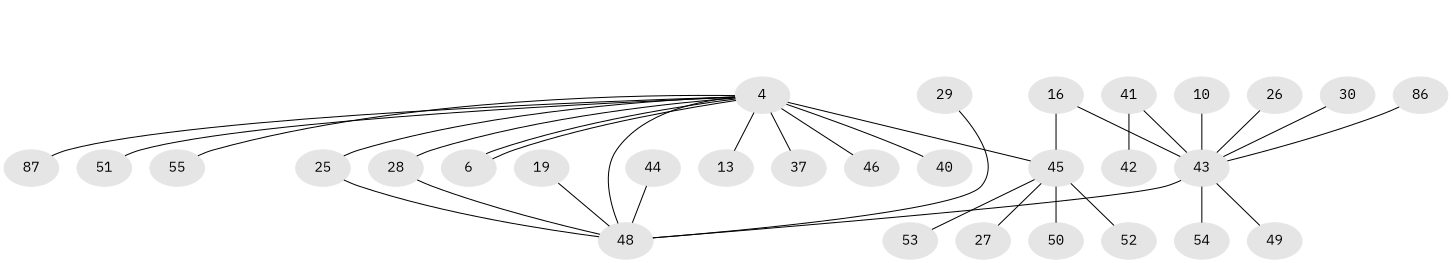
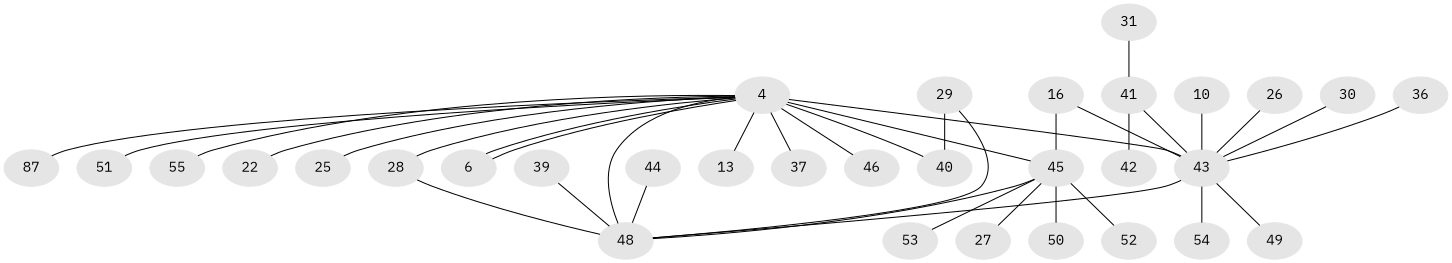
node "31": added
node "86": label "86" -> "36"
edge "4" -- "43": added
edge "29" -- "40": added
node "22": added
node "19": label "19" -> "39"
edge "25" -- "48": now "45" -- "48"
